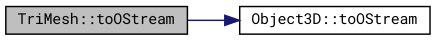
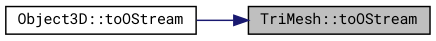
edge "TriMesh::toOStream" -> "Object3D::toOStream": reversed
